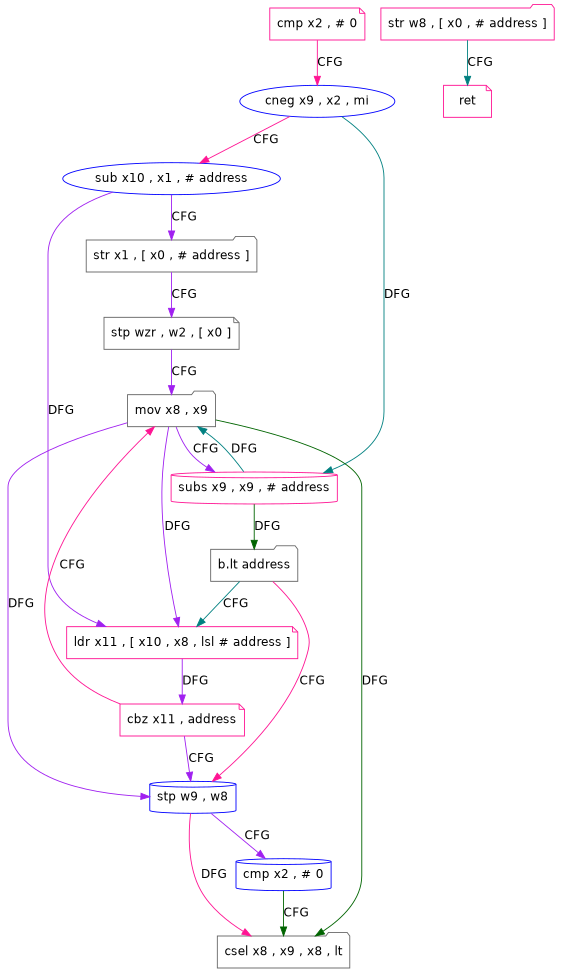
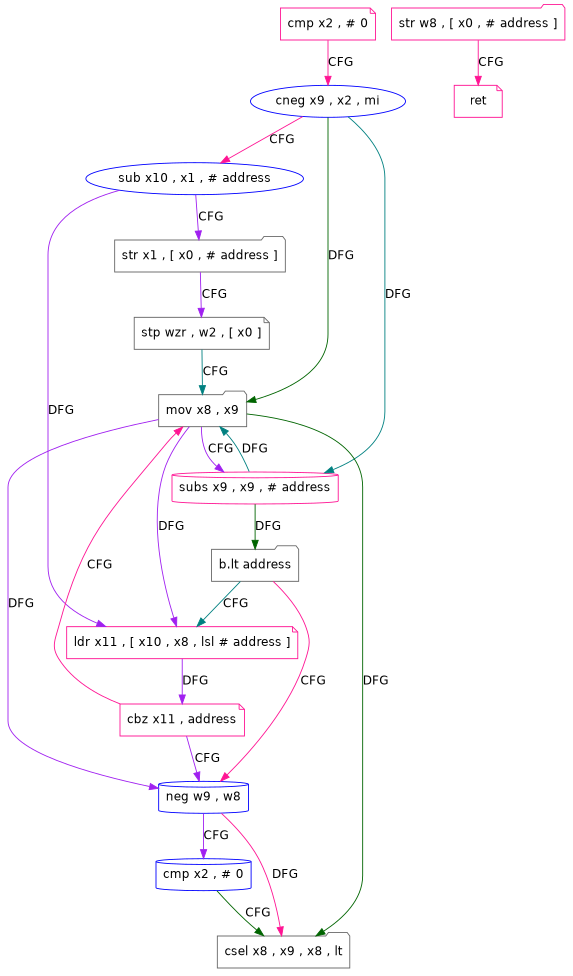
edge "str w8 , [ x0 , # address ]" -> "ret": color teal -> deeppink
edge "cneg x9 , x2 , mi" -> "mov x8 , x9": added, label "DFG"
edge "stp wzr , w2 , [ x0 ]" -> "mov x8 , x9": color purple -> teal
node "stp w9 , w8": label "stp w9 , w8" -> "neg w9 , w8"
